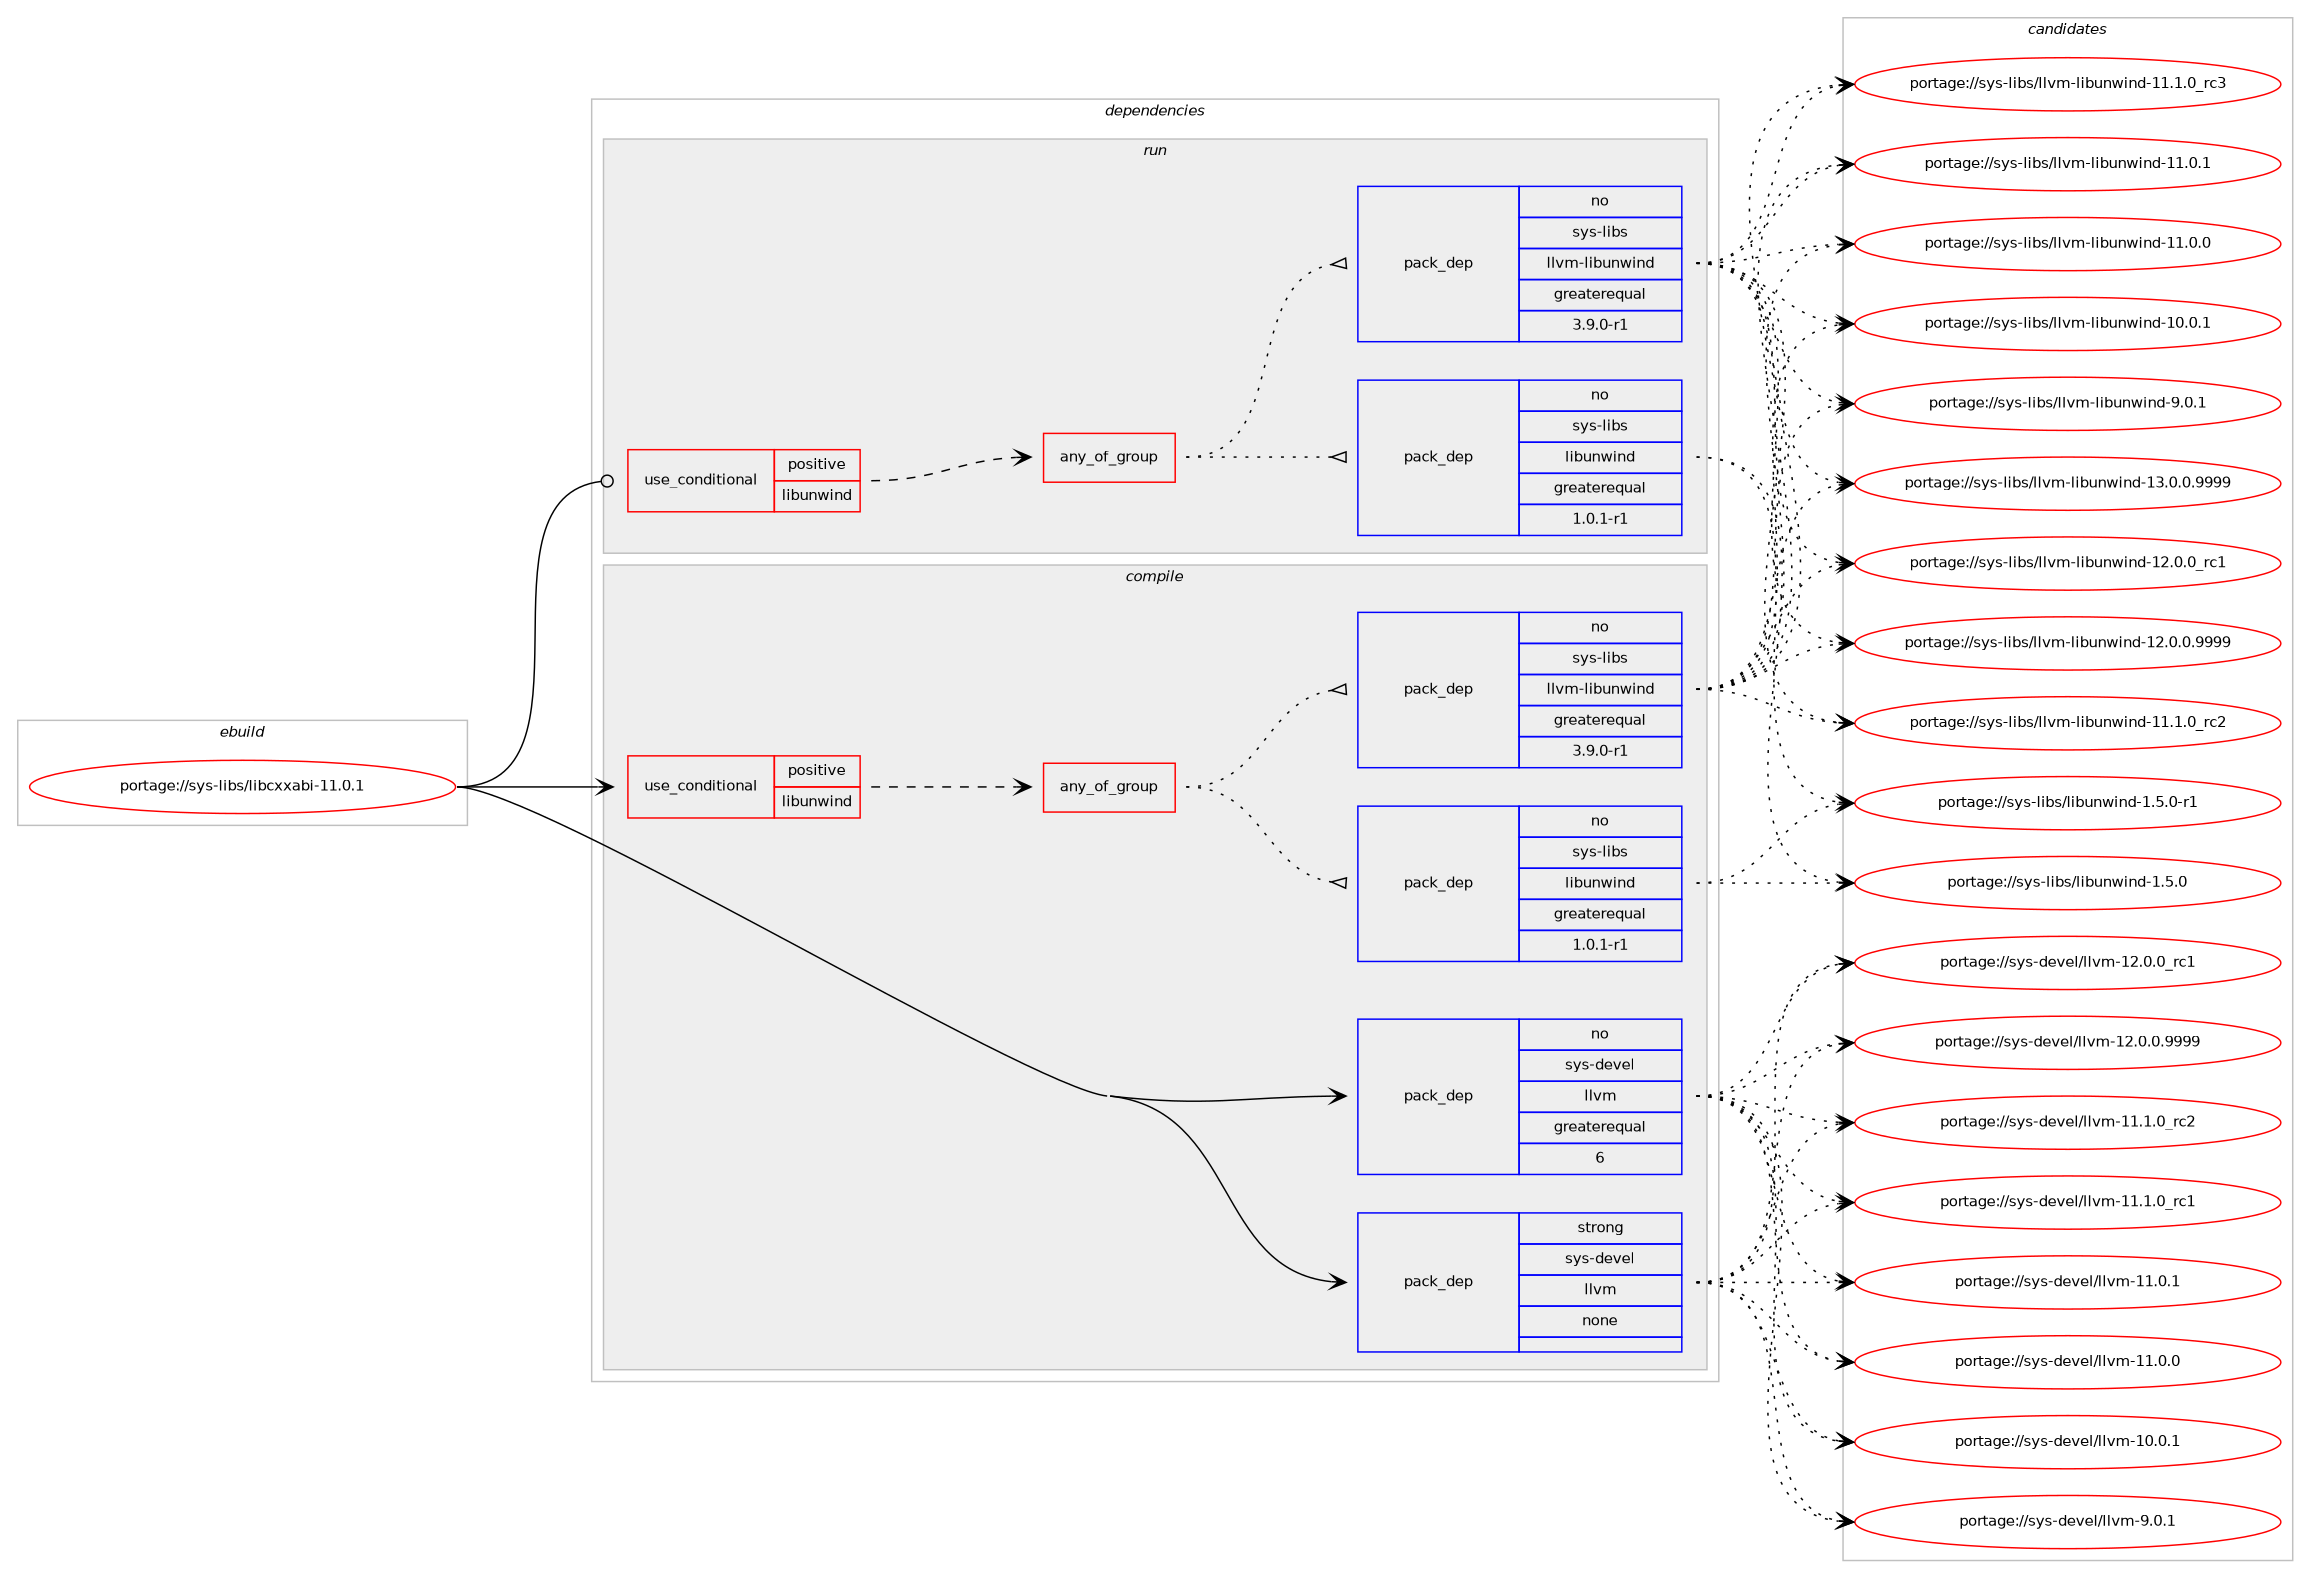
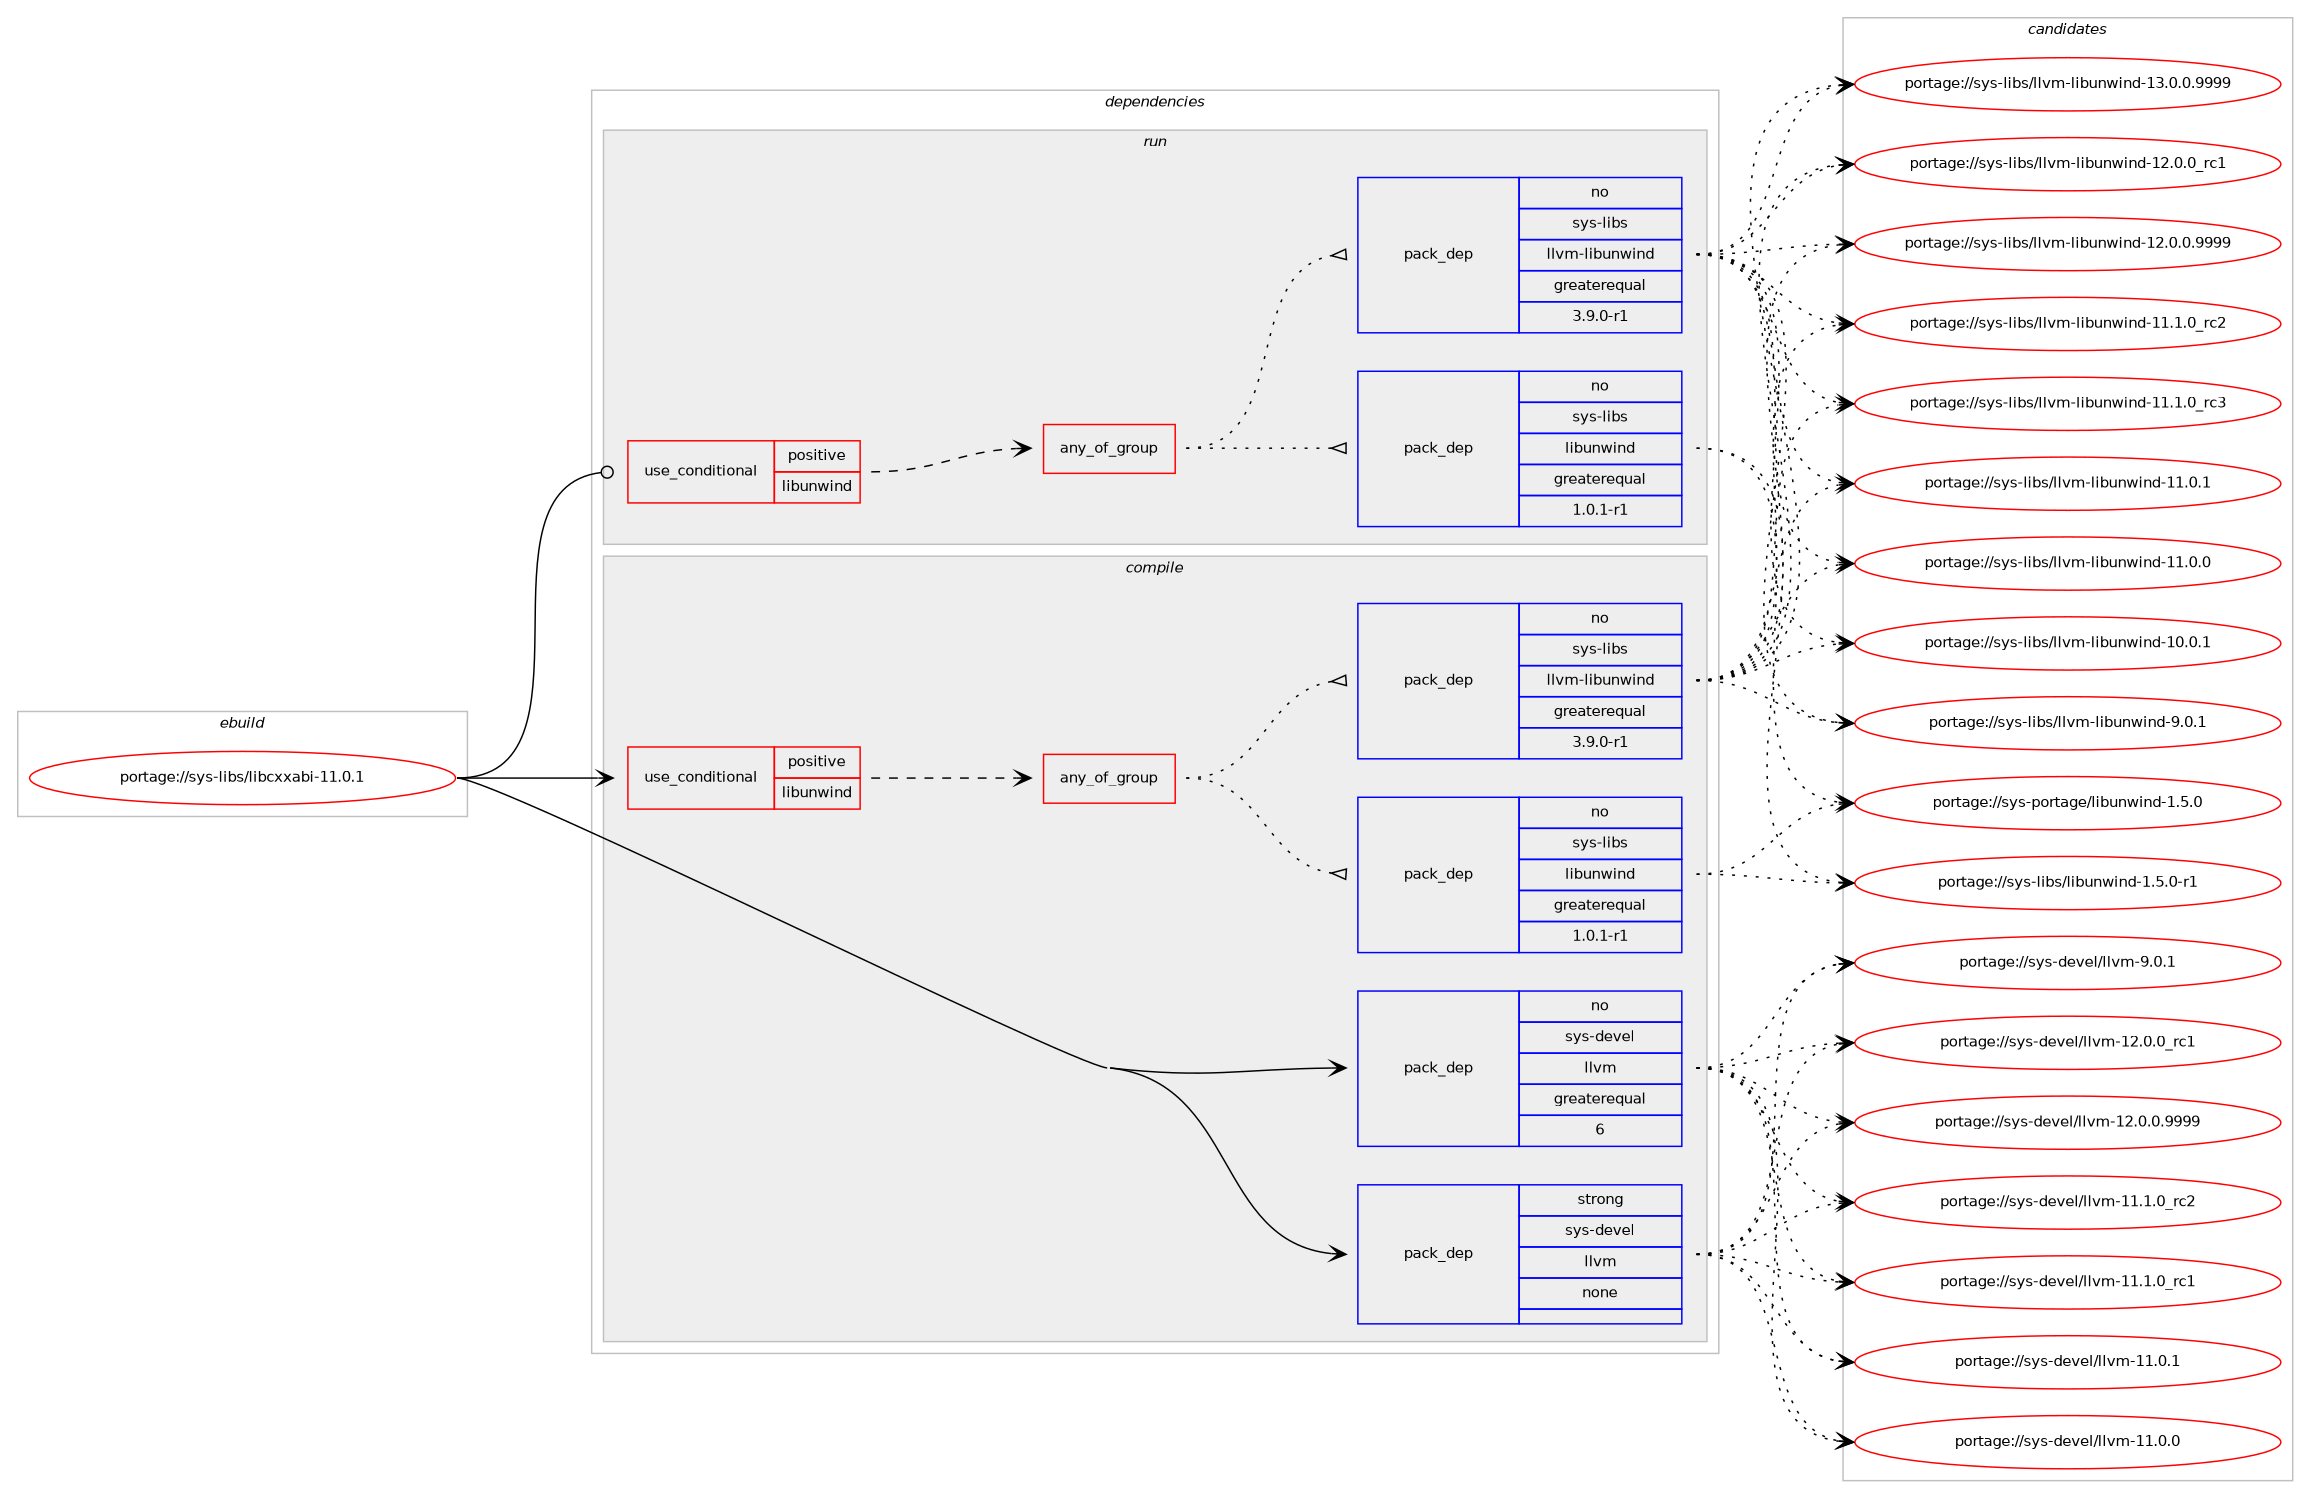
node "portage://sys-libs/libunwind-1.5.0": label "portage://sys-libs/libunwind-1.5.0" -> "portage://sys-portage/libunwind-1.5.0"
node "portage://sys-devel/llvm-10.0.1": removed
